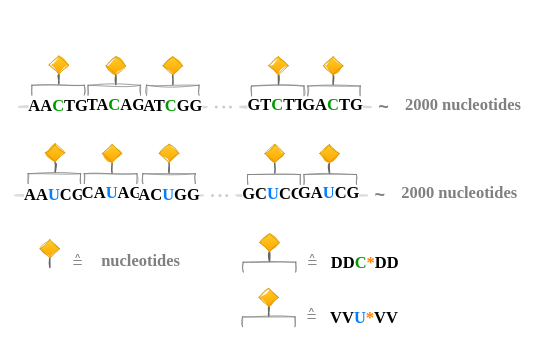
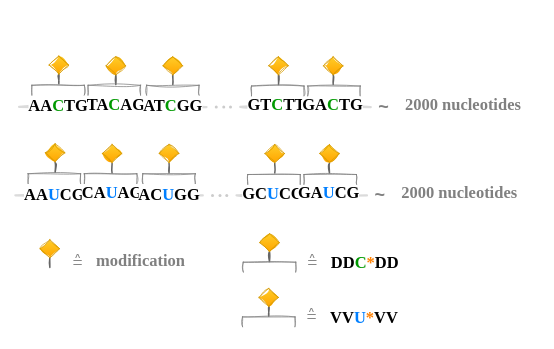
node "nucleotides": label "nucleotides" -> "modification"
